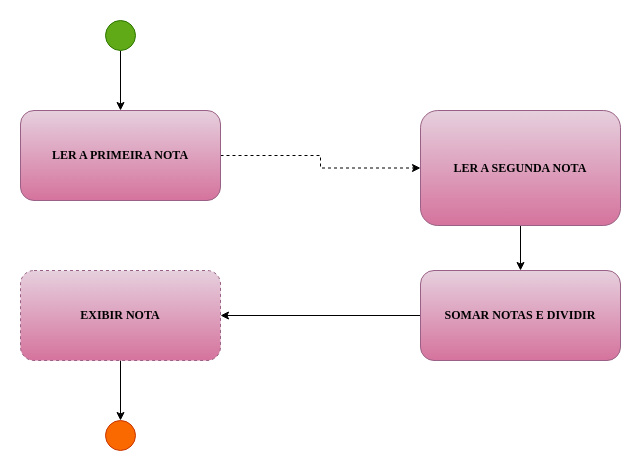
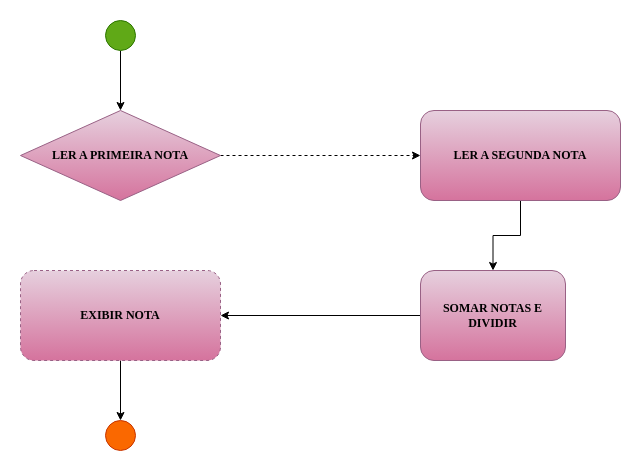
node "LER A PRIMEIRA NOTA": shape rounded rectangle -> diamond
node "LER A SEGUNDA NOTA": size 200x115 -> 200x90
node "SOMAR NOTAS E DIVIDIR": size 200x90 -> 145x90
